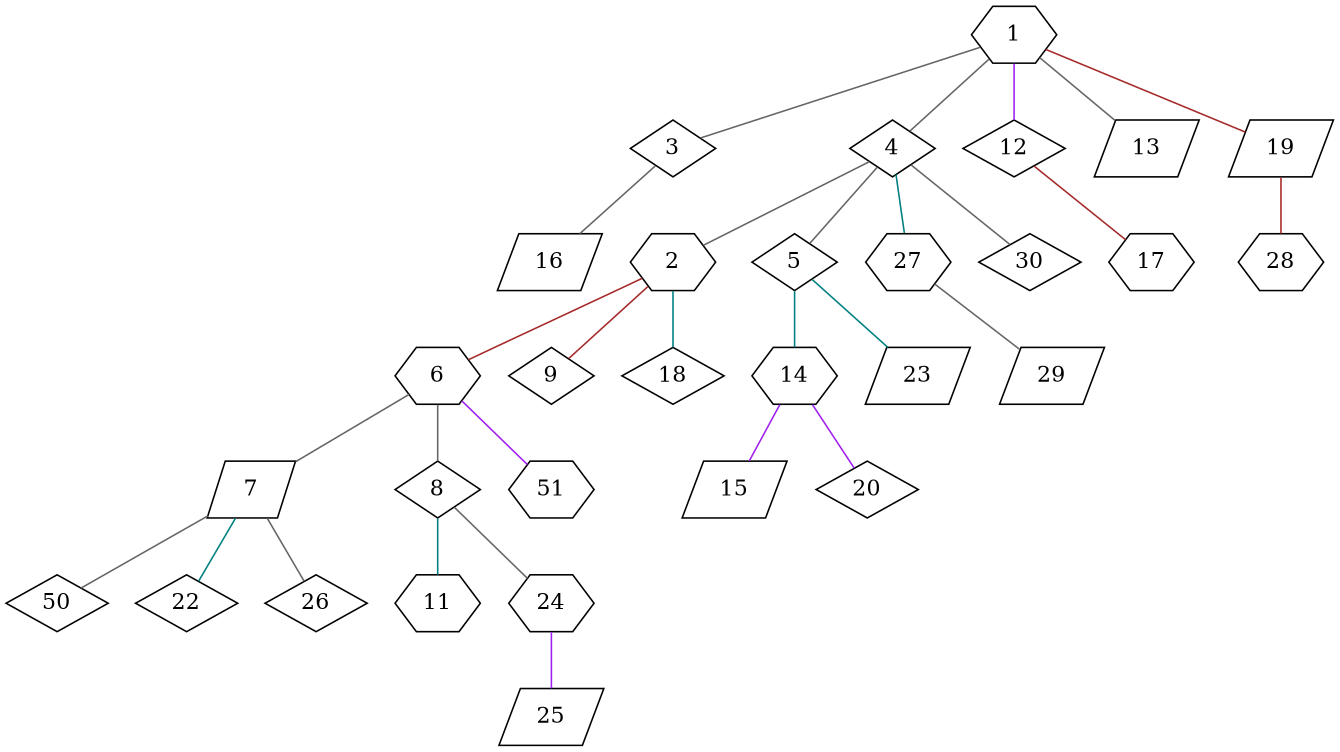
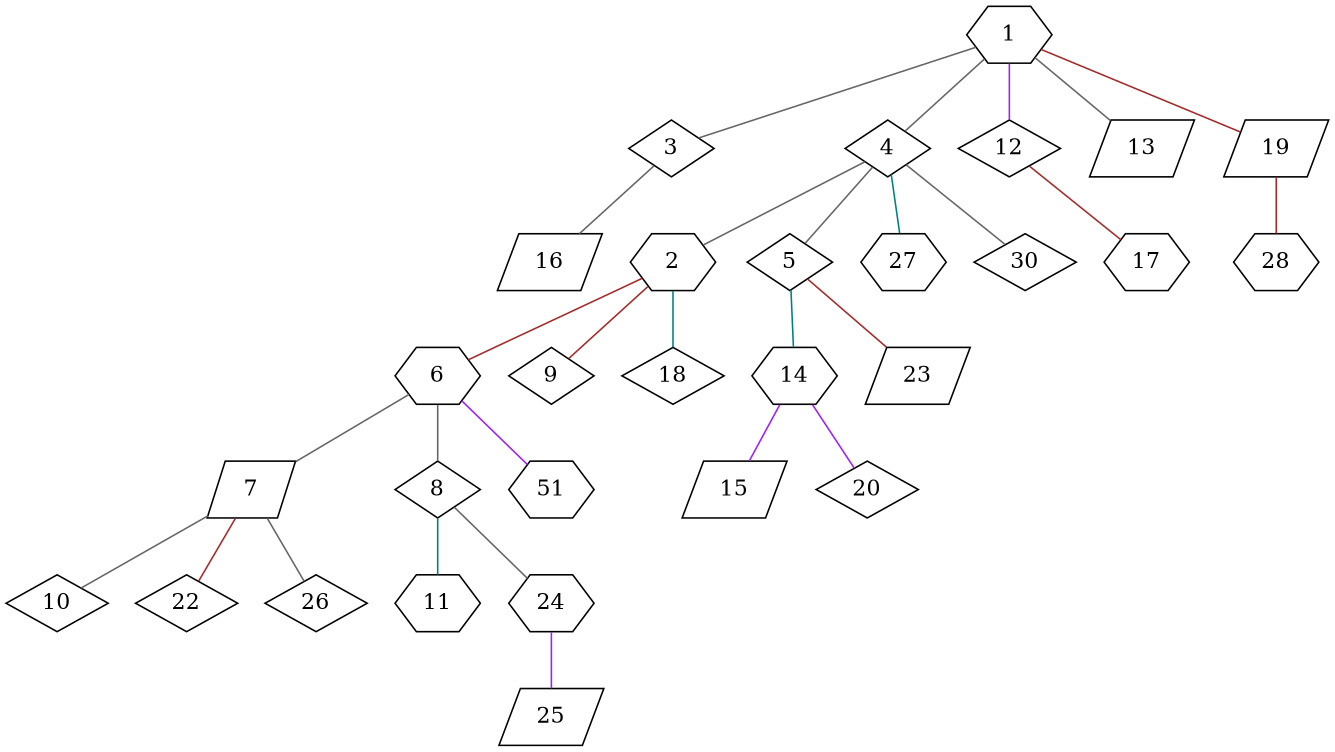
edge "5" -- "23": color teal -> brown
node "29": removed
edge "7" -- "22": color teal -> brown
node "50": label "50" -> "10"
